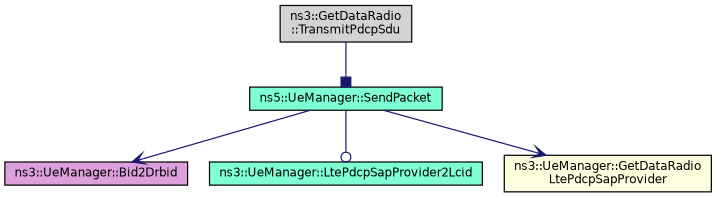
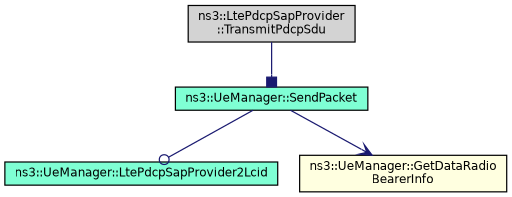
node "ns3::GetDataRadio ::TransmitPdcpSdu": label "ns3::GetDataRadio ::TransmitPdcpSdu" -> "ns3::LtePdcpSapProvider ::TransmitPdcpSdu"
node "ns5::UeManager::SendPacket": label "ns5::UeManager::SendPacket" -> "ns3::UeManager::SendPacket"
node "ns3::UeManager::Bid2Drbid": removed
node "ns3::UeManager::GetDataRadio LtePdcpSapProvider": label "ns3::UeManager::GetDataRadio LtePdcpSapProvider" -> "ns3::UeManager::GetDataRadio BearerInfo"
